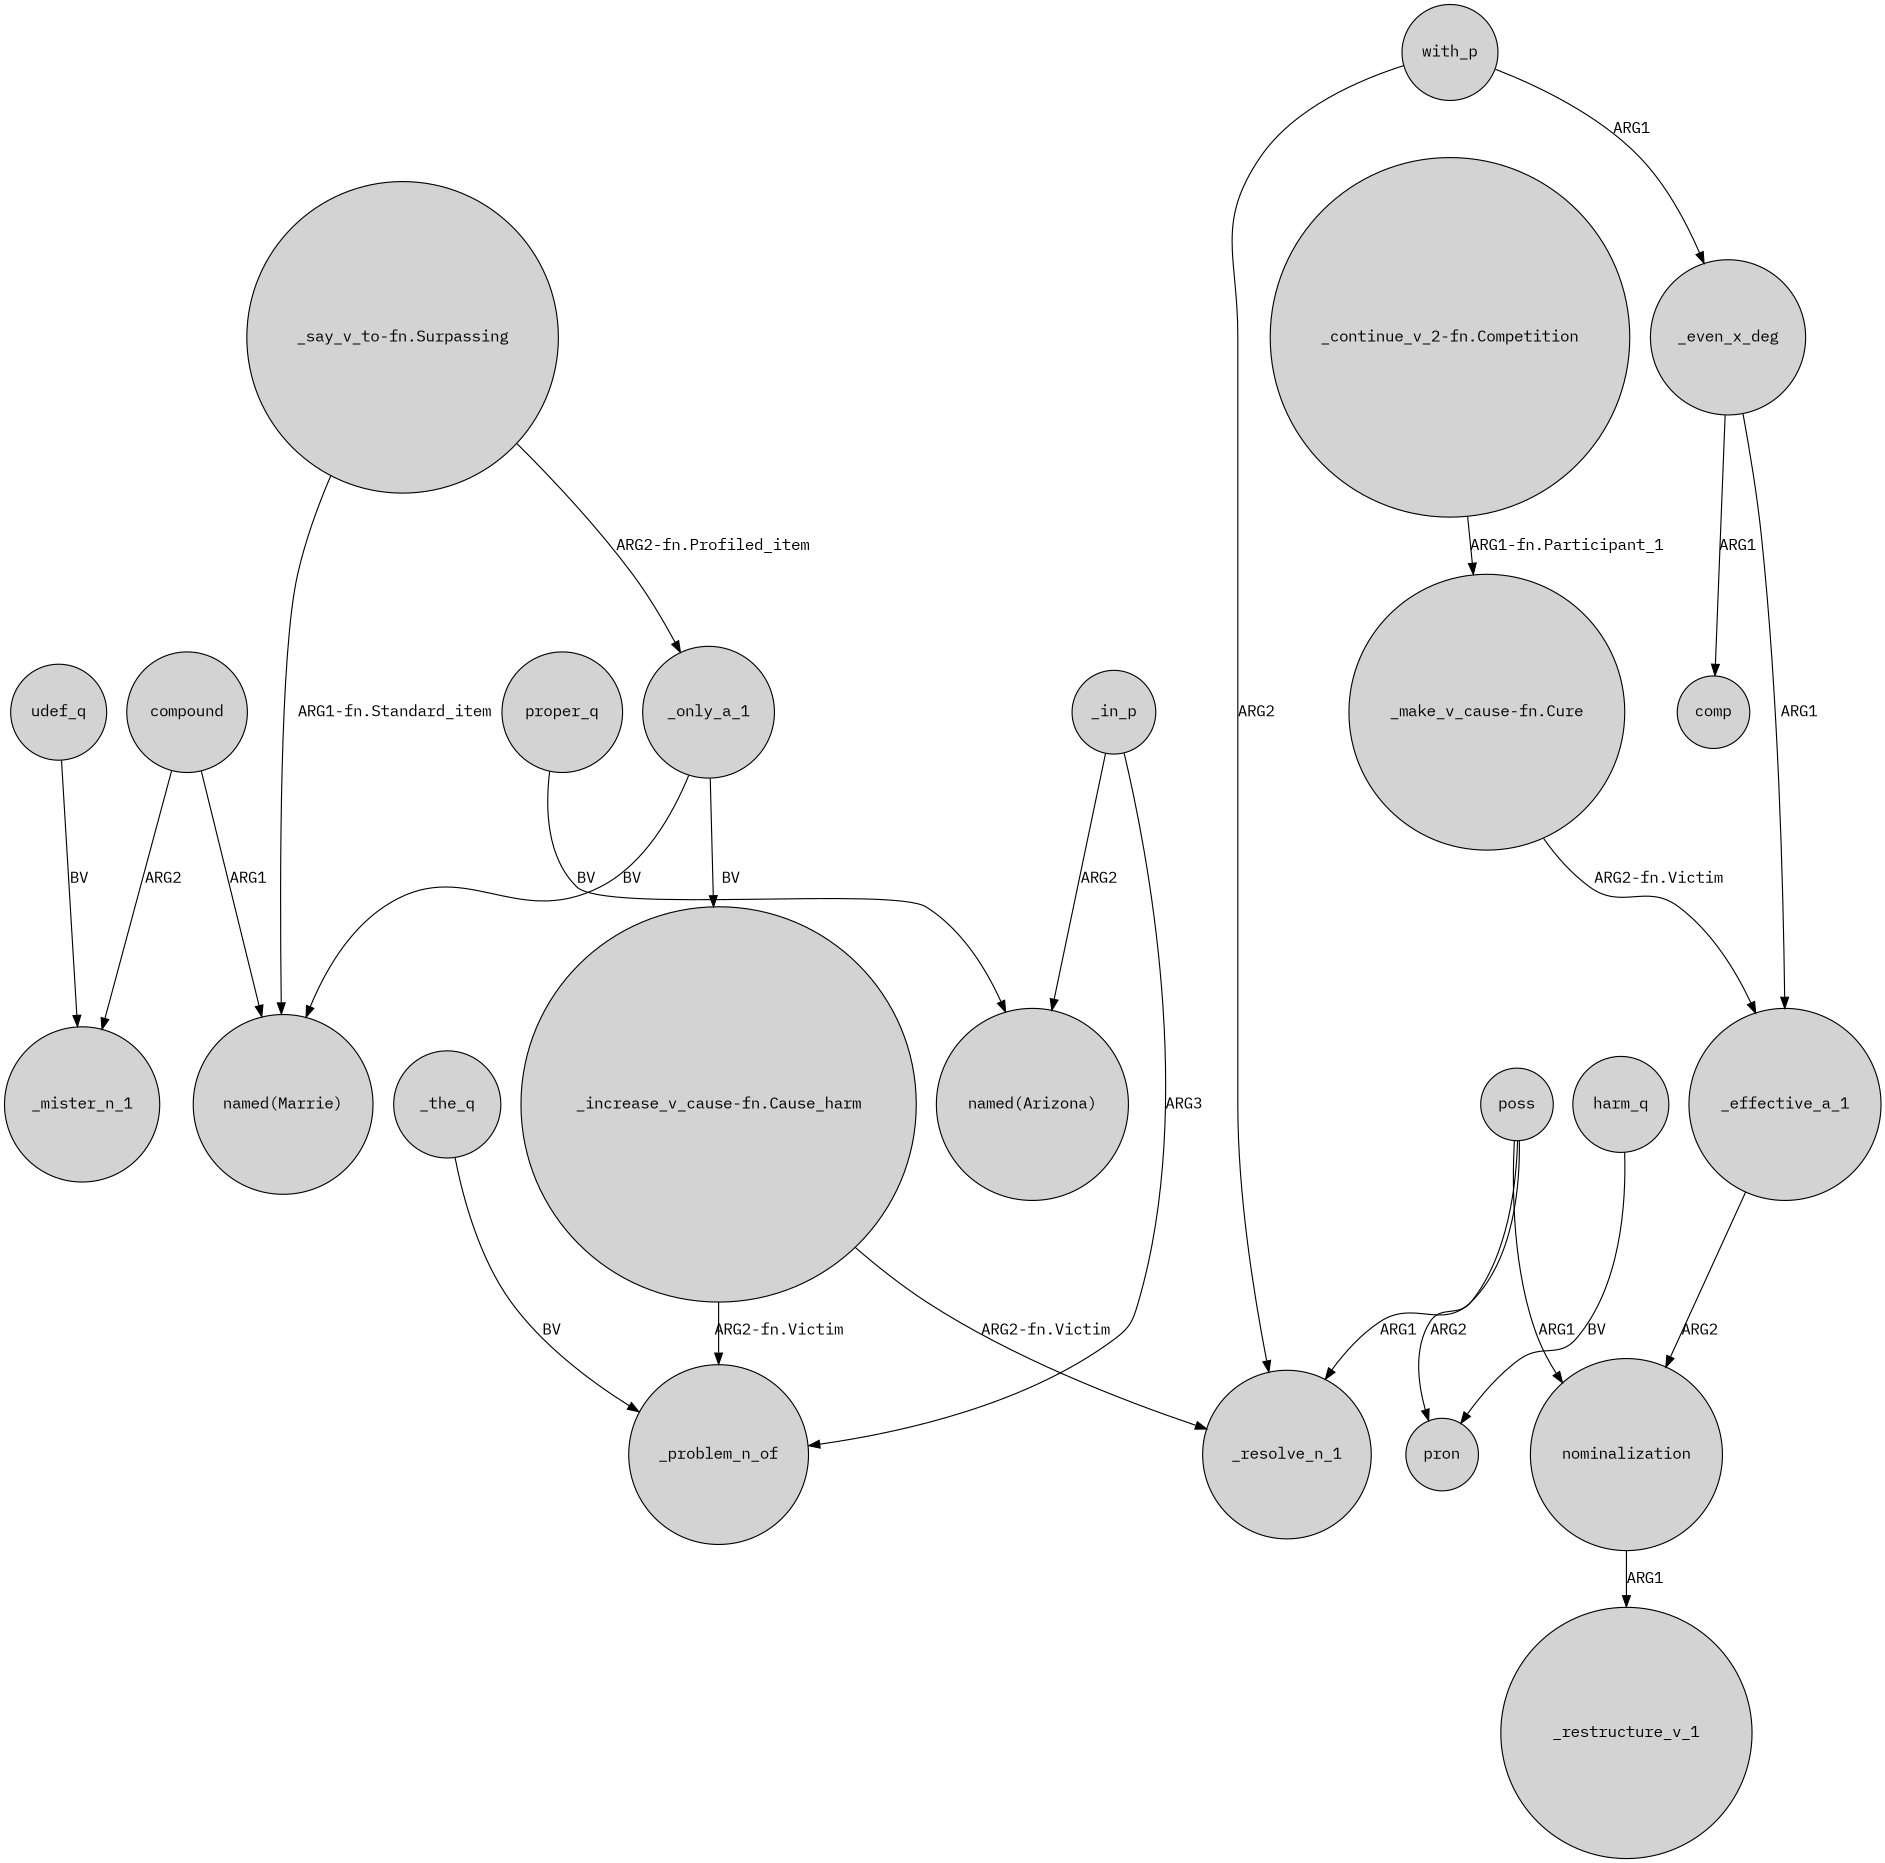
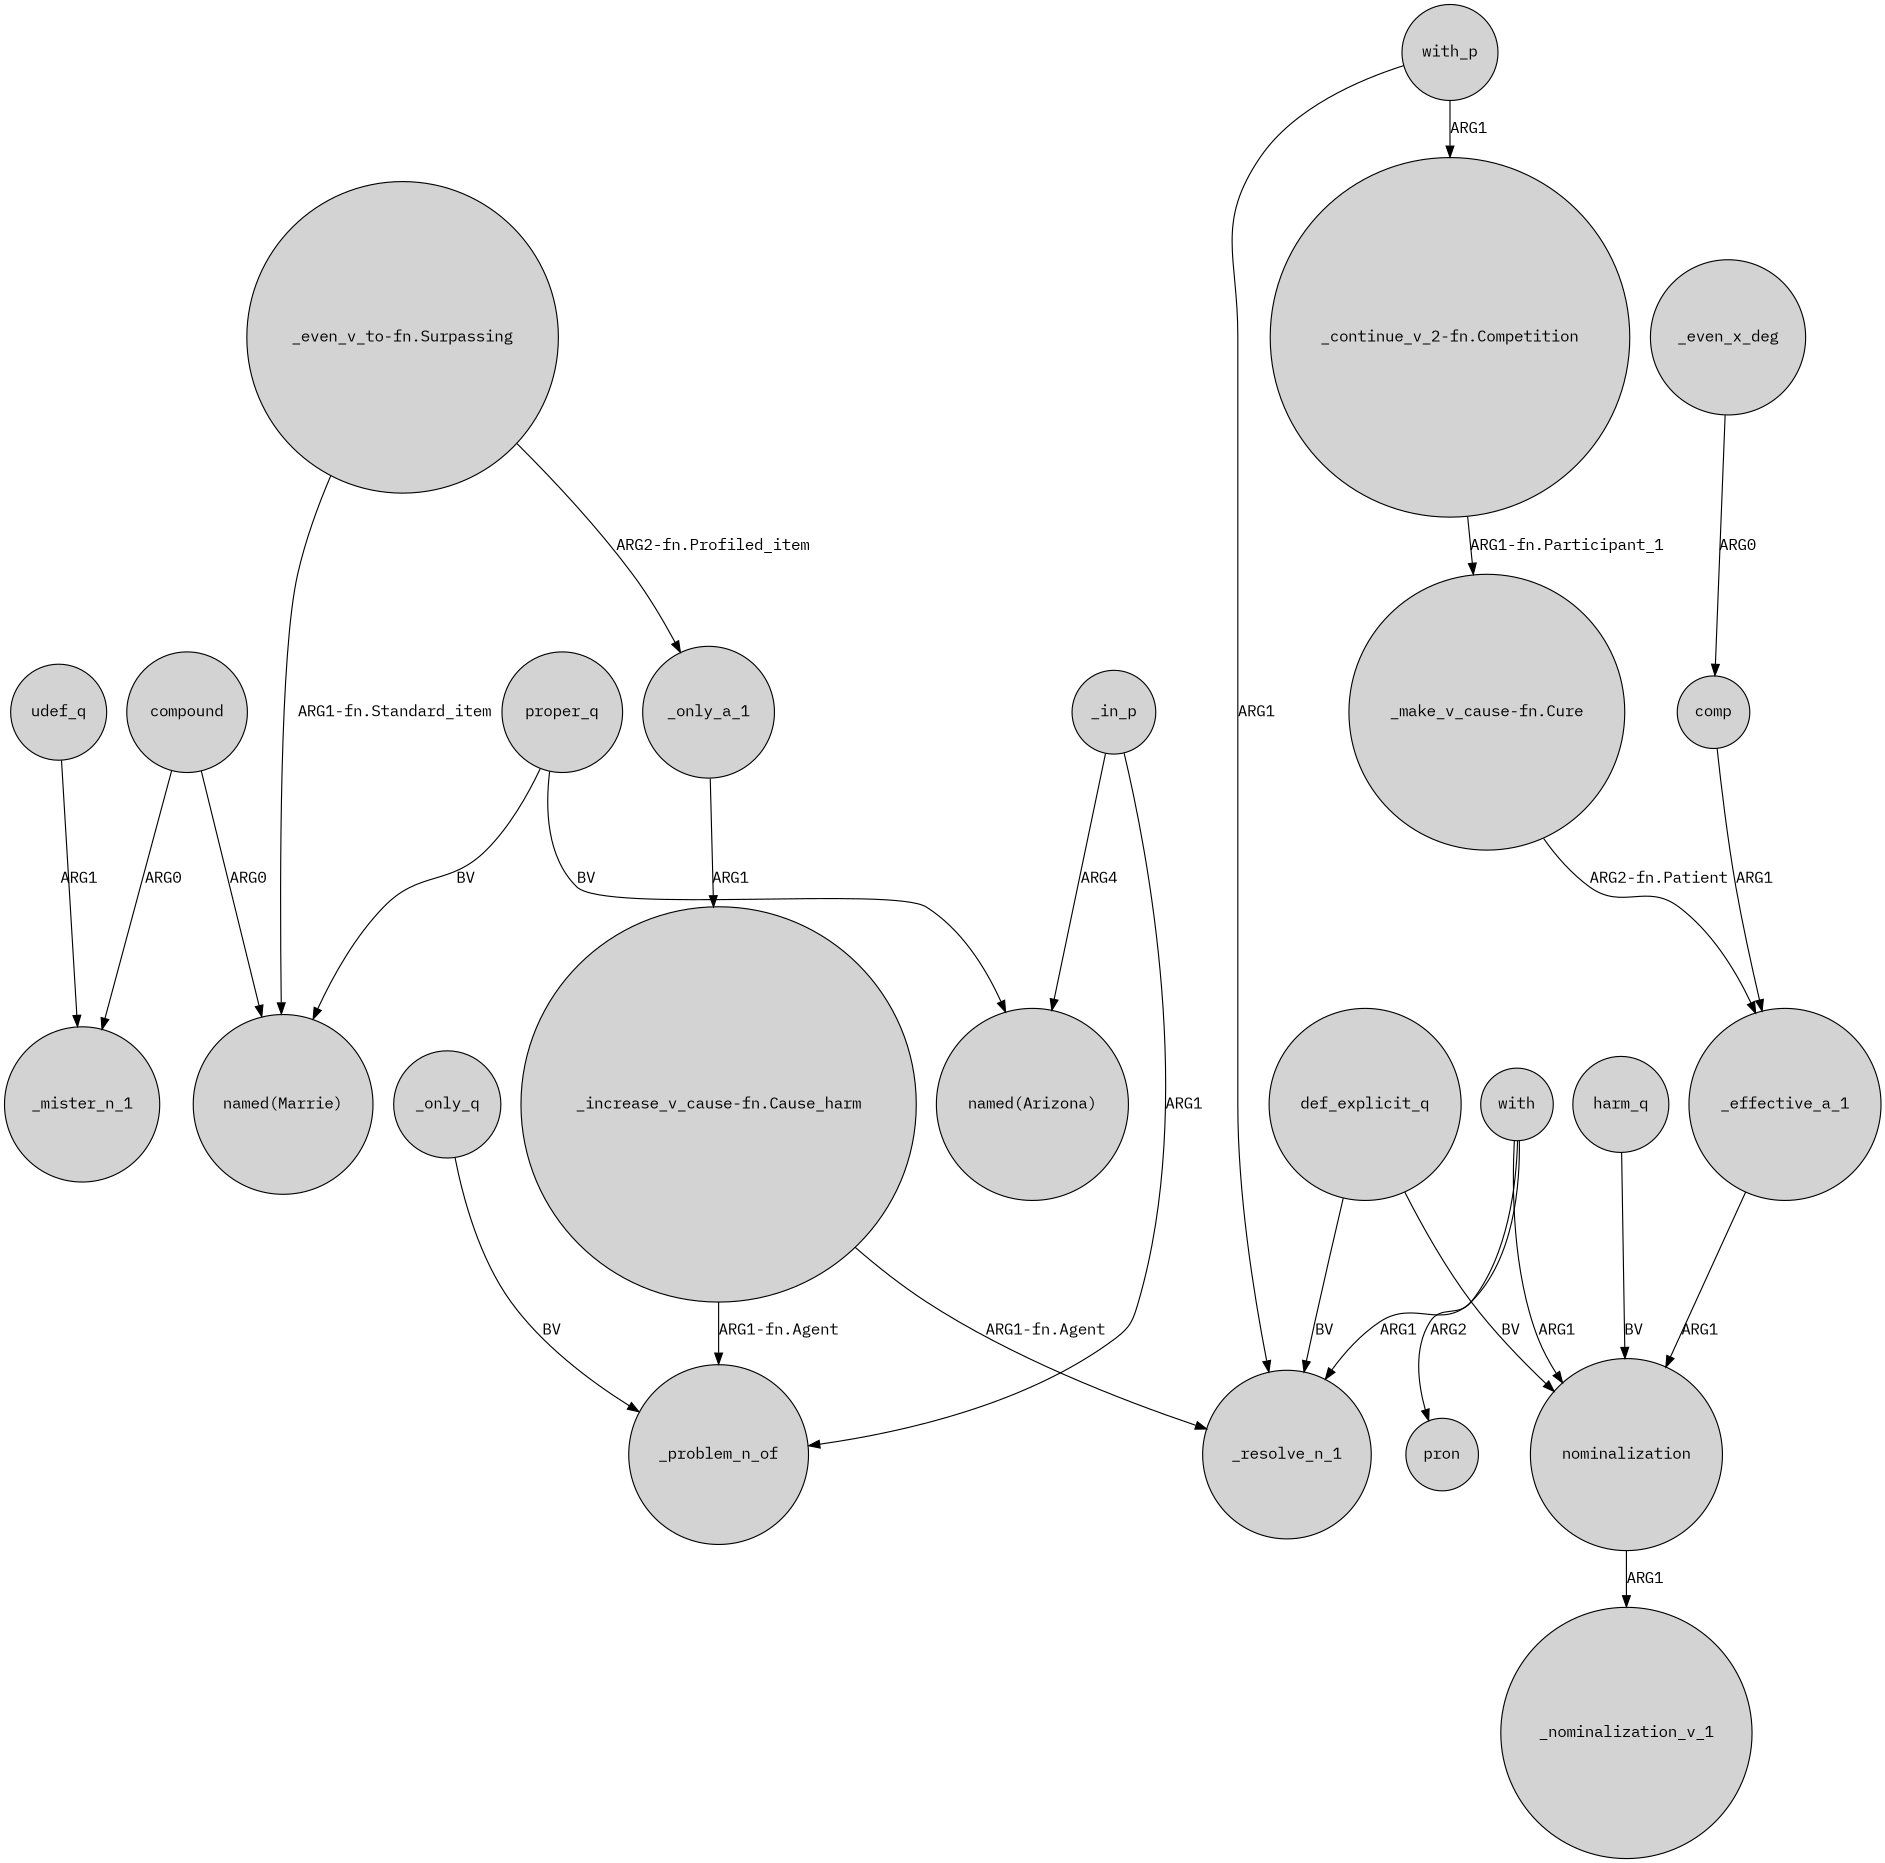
edge "with_p" -> "_even_x_deg": now "with_p" -> "_continue_v_2-fn.Competition"
node "_say_v_to-fn.Surpassing": label "_say_v_to-fn.Surpassing" -> "_even_v_to-fn.Surpassing"
edge "_even_x_deg" -> "comp": label "ARG1" -> "ARG0"
edge "_even_x_deg" -> "_effective_a_1": now "comp" -> "_effective_a_1"
edge "with_p" -> "_resolve_n_1": label "ARG2" -> "ARG1"
edge "udef_q" -> "_mister_n_1": label "BV" -> "ARG1"
edge "compound" -> "_mister_n_1": label "ARG2" -> "ARG0"
edge "compound" -> "named(Marrie)": label "ARG1" -> "ARG0"
edge "_only_a_1" -> "_increase_v_cause-fn.Cause_harm": label "BV" -> "ARG1"
edge "_in_p" -> "named(Arizona)": label "ARG2" -> "ARG4"
edge "_make_v_cause-fn.Cure" -> "_effective_a_1": label "ARG2-fn.Victim" -> "ARG2-fn.Patient"
edge "_only_a_1" -> "named(Marrie)": now "proper_q" -> "named(Marrie)"
node "_the_q": label "_the_q" -> "_only_q"
edge "_in_p" -> "_problem_n_of": label "ARG3" -> "ARG1"
node "def_explicit_q": added
node "poss": label "poss" -> "with"
edge "harm_q" -> "pron": now "harm_q" -> "nominalization"
edge "_increase_v_cause-fn.Cause_harm" -> "_problem_n_of": label "ARG2-fn.Victim" -> "ARG1-fn.Agent"
edge "_increase_v_cause-fn.Cause_harm" -> "_resolve_n_1": label "ARG2-fn.Victim" -> "ARG1-fn.Agent"
edge "_effective_a_1" -> "nominalization": label "ARG2" -> "ARG1"
node "_restructure_v_1": label "_restructure_v_1" -> "_nominalization_v_1"
